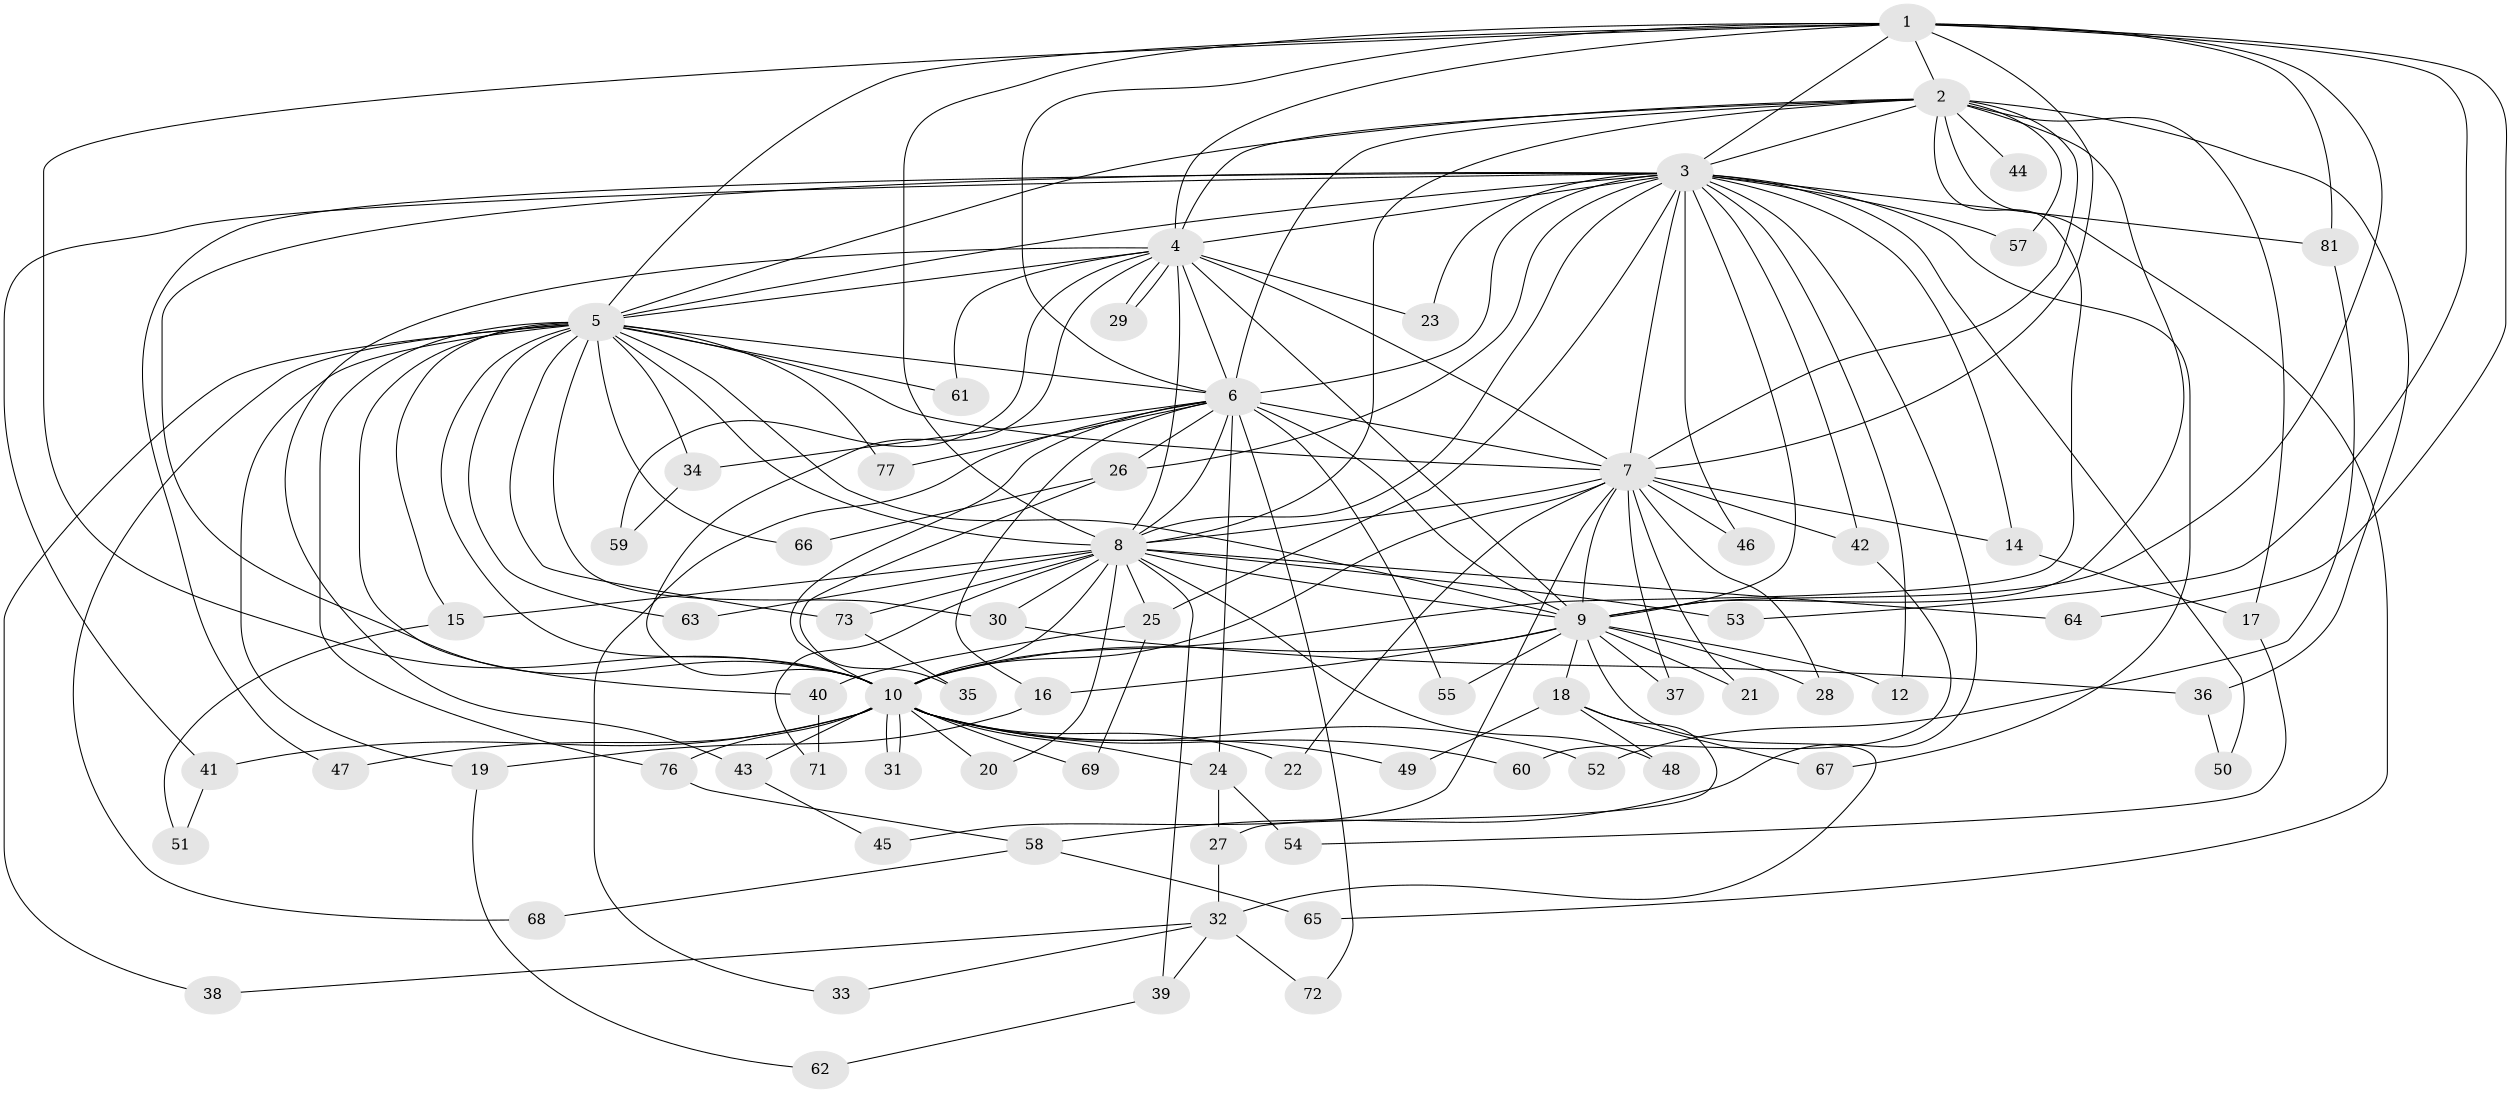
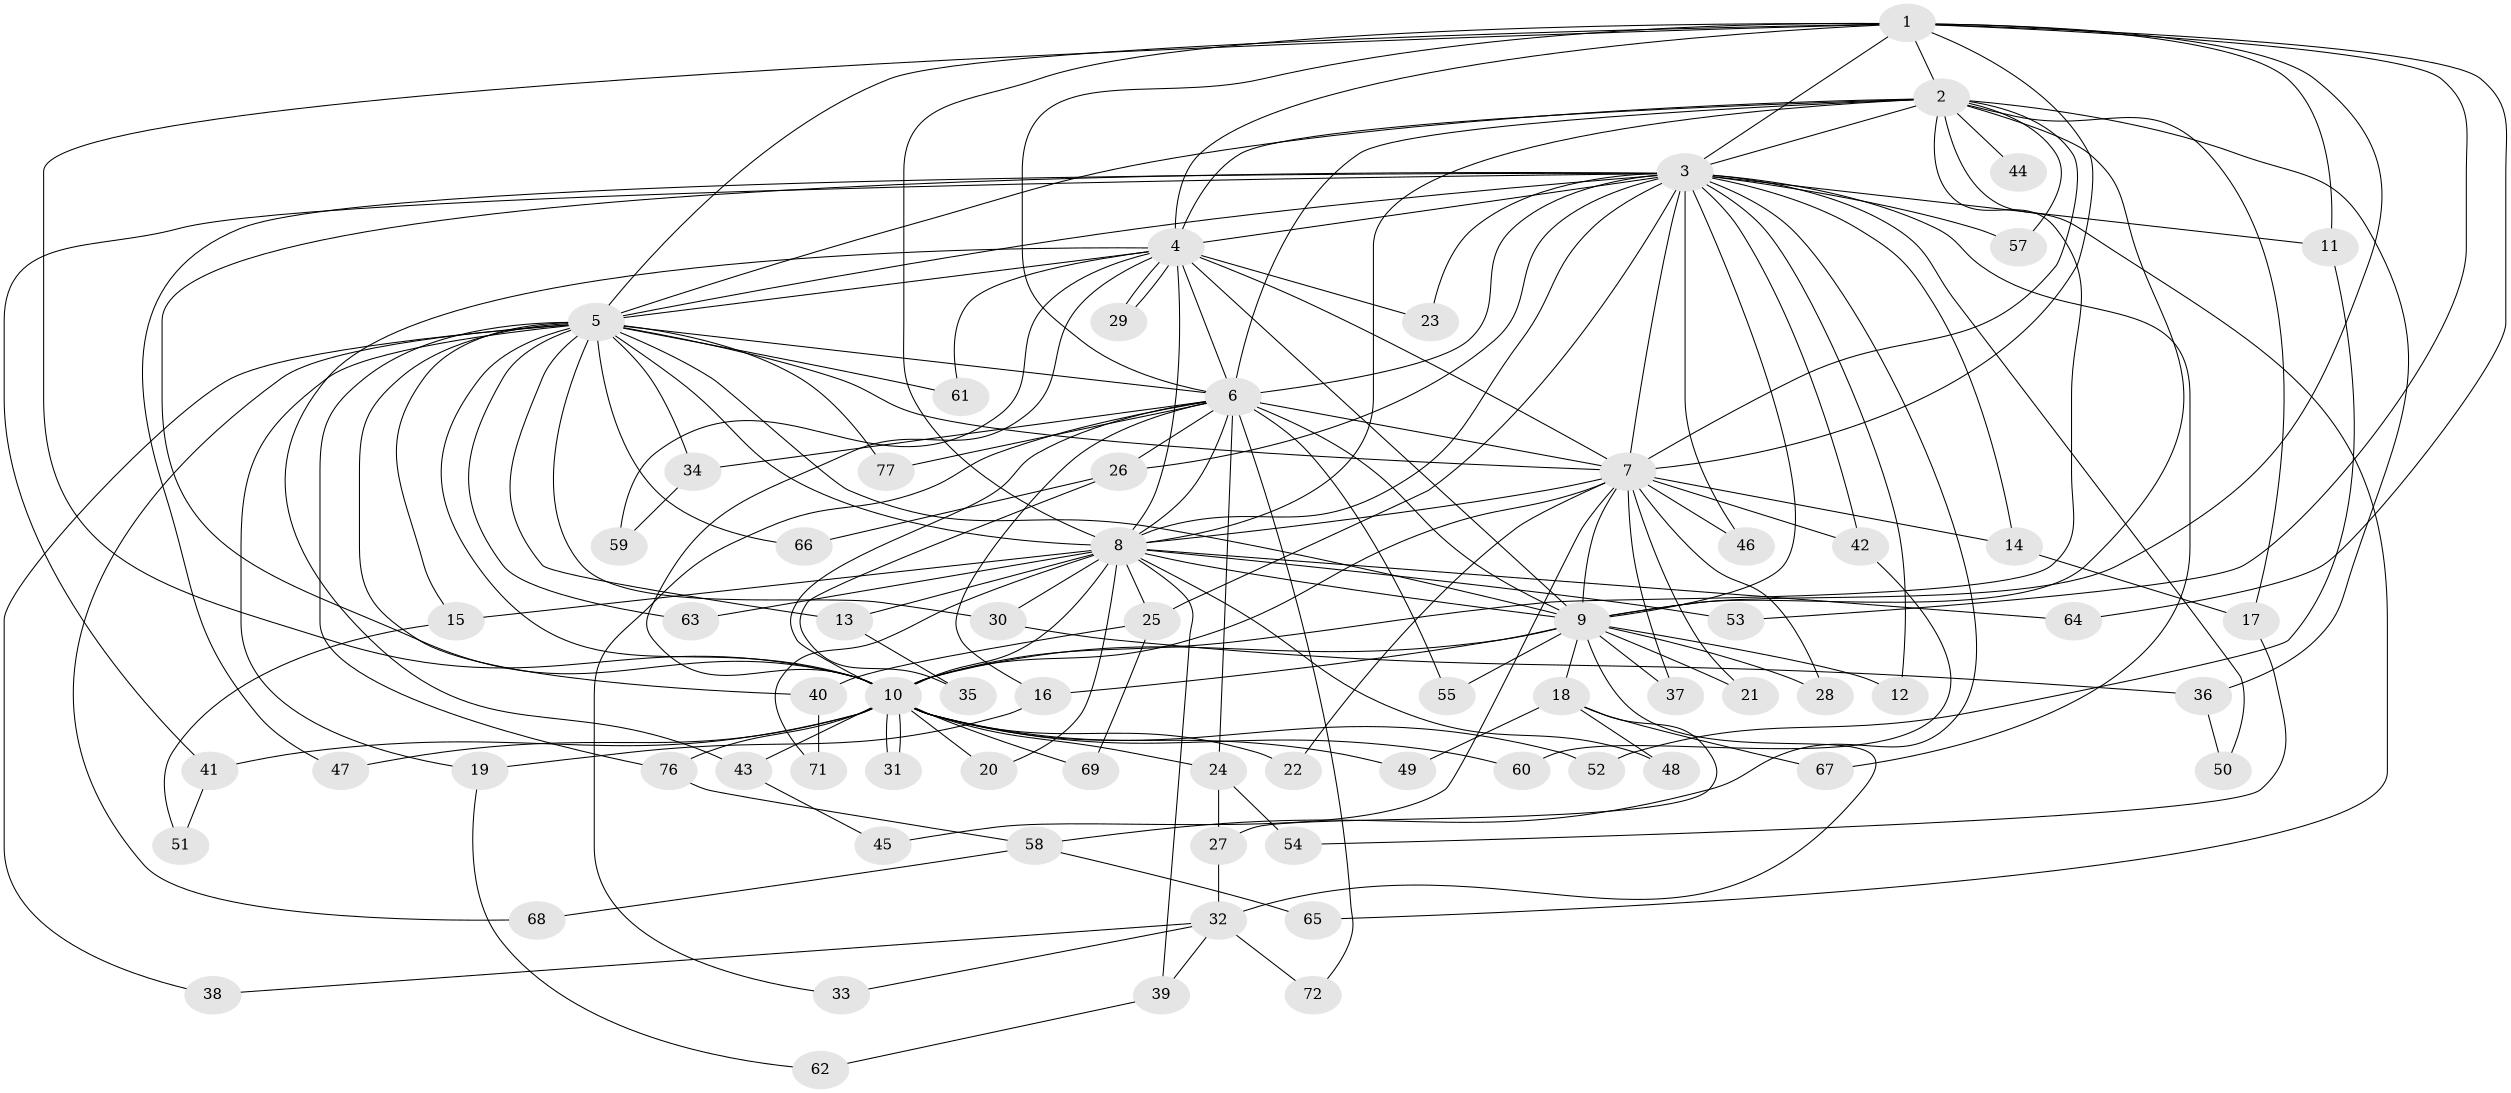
node "81": label "81" -> "11"
node "73": label "73" -> "13"
